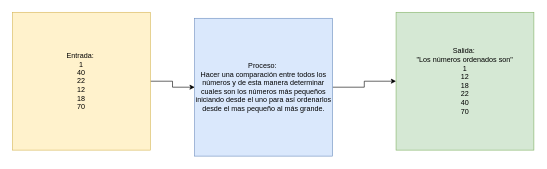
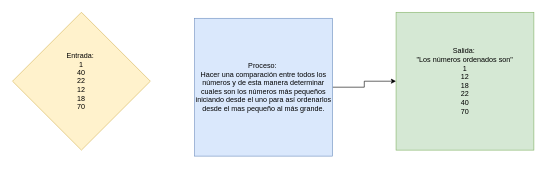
node "Entrada: 1 40 22 12 18 70": shape rectangle -> diamond
edge "Entrada: 1 40 22 12 18 70" -> "Proceso: Hacer una comparación entre todos los números y de esta manera determinar cuales son los números más pequeños iniciando desde el uno para así ordenarlos desde el mas pequeño al más grande.": removed
